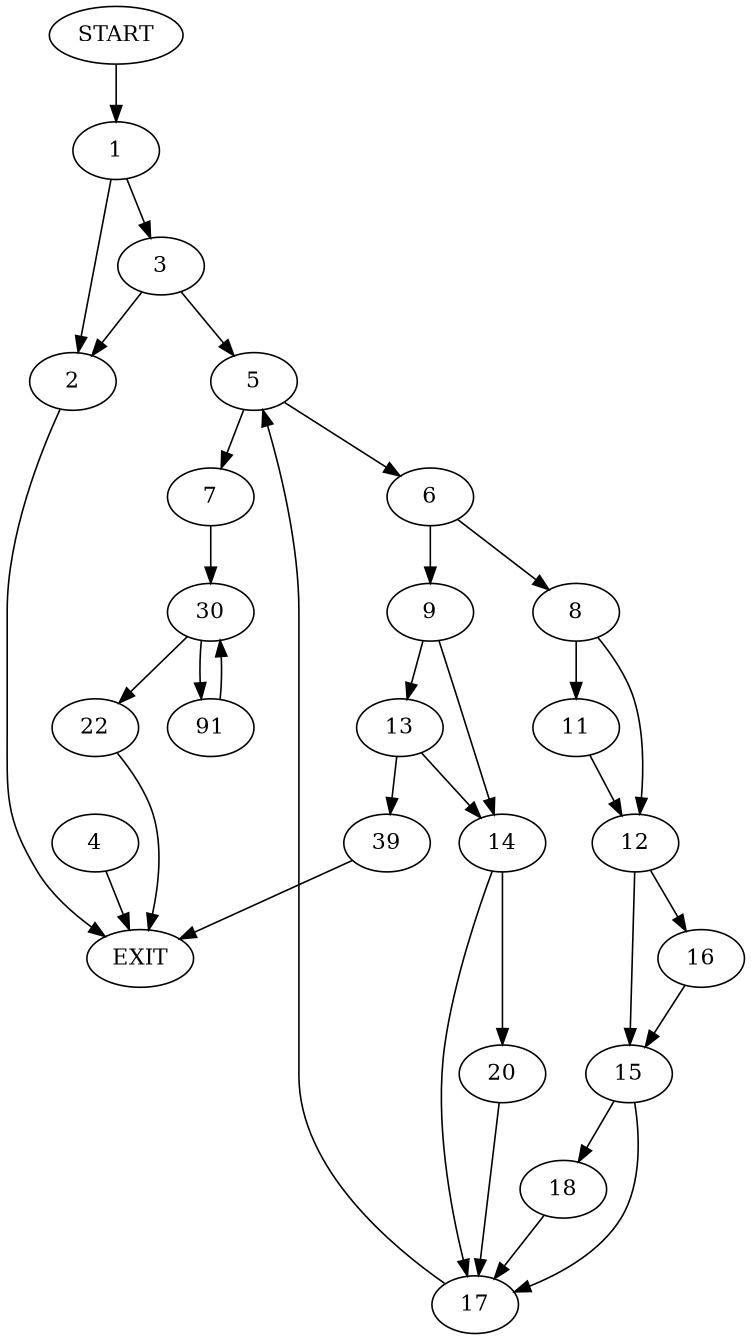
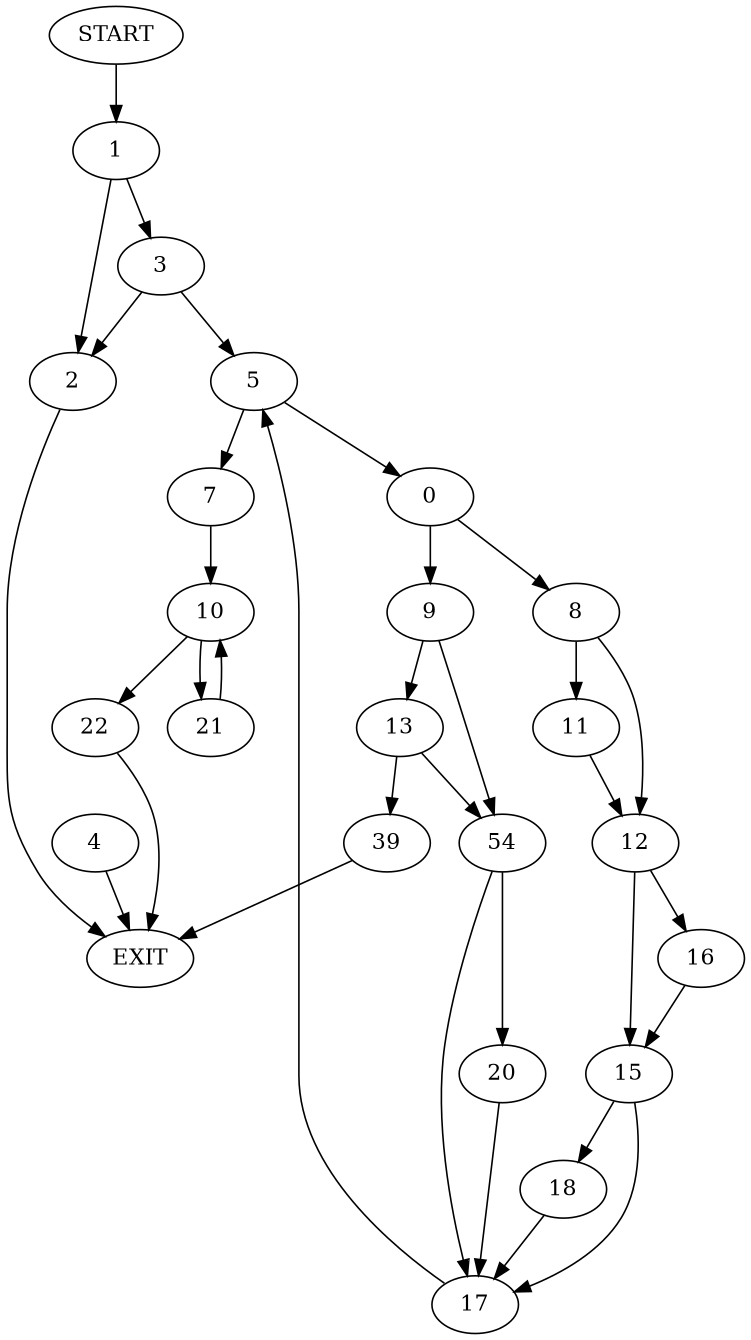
node "6": label "6" -> "0"
node "30": label "30" -> "10"
node "91": label "91" -> "21"
node "14": label "14" -> "54"
